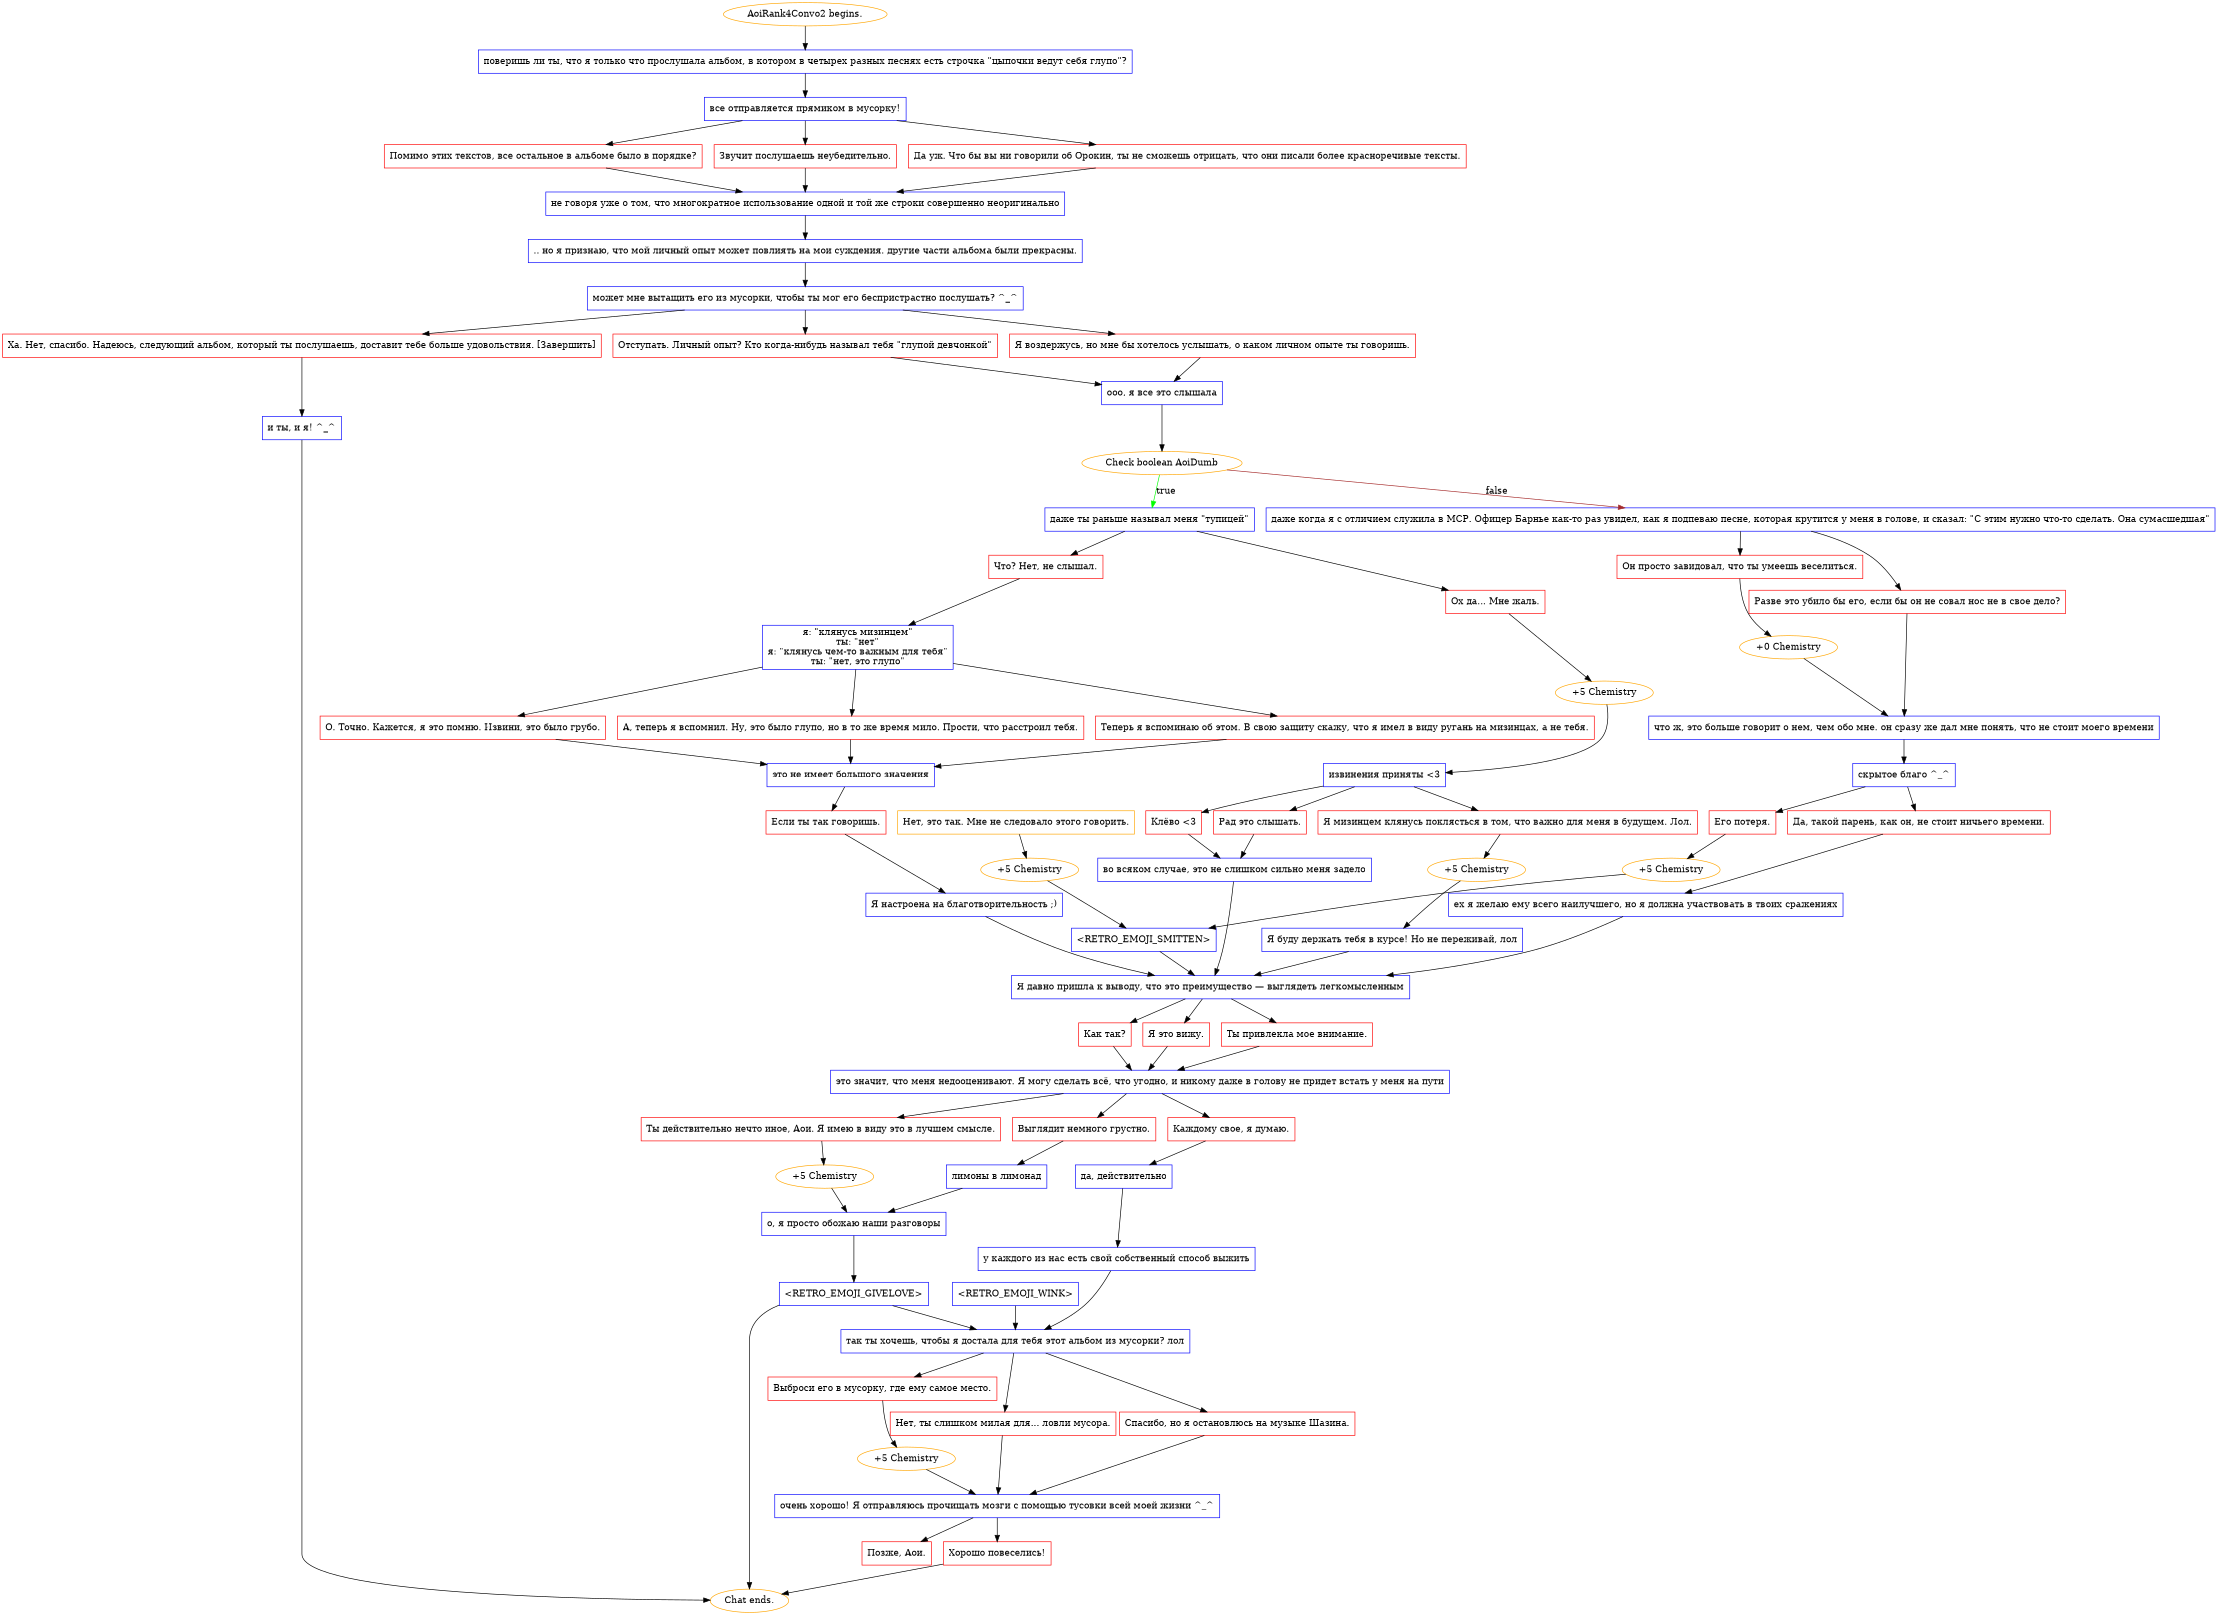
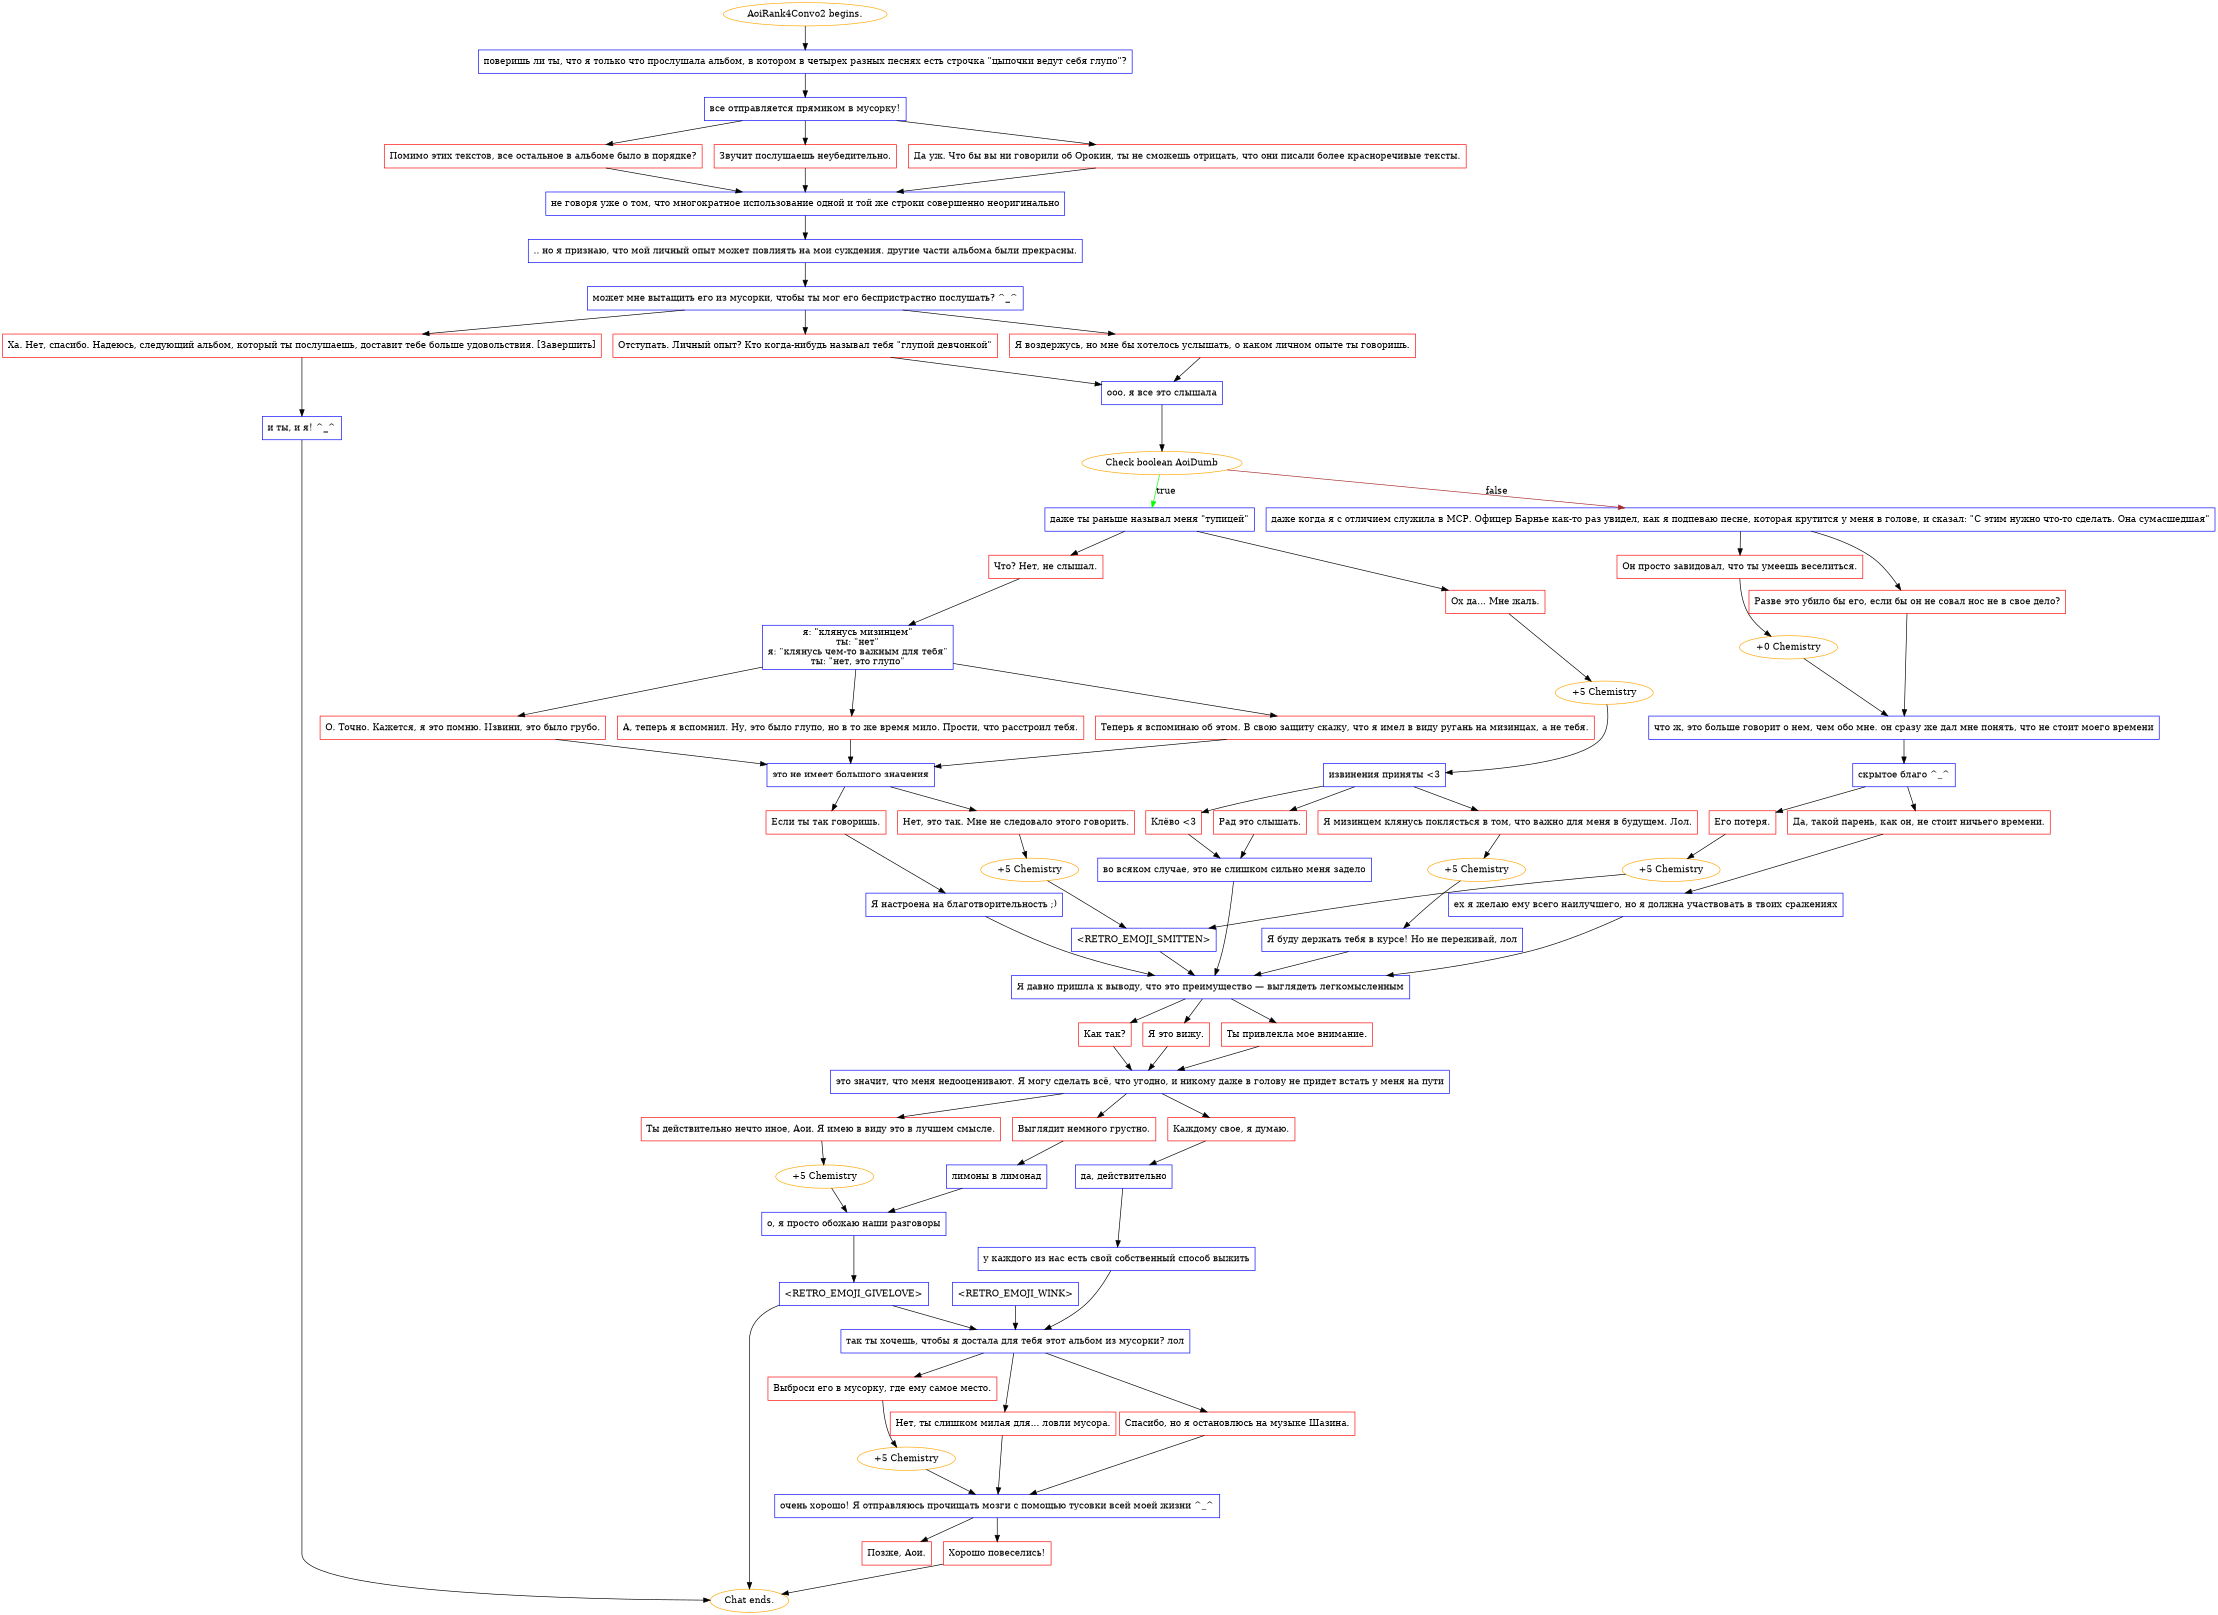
edge "это не имеет большого значения" -> "Нет, это так. Мне не следовало этого говорить.": added
node "Нет, это так. Мне не следовало этого говорить.": color orange -> red
